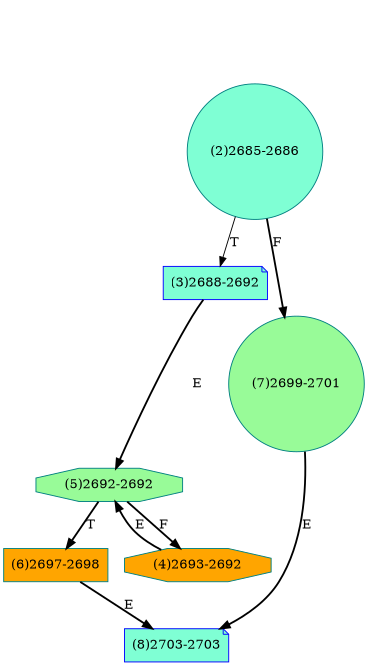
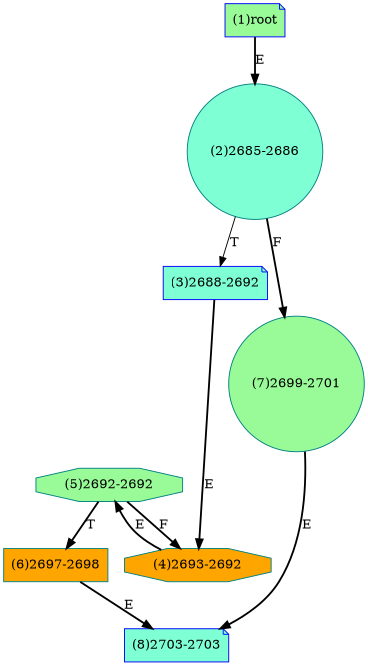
node "(1)root": added
edge "(3)2688-2692" -> "(5)2692-2692": now "(3)2688-2692" -> "(4)2693-2692"
